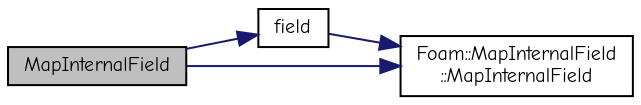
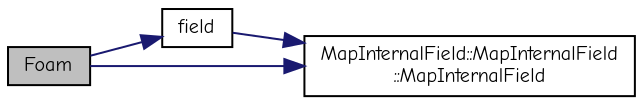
node "MapInternalField": label "MapInternalField" -> "Foam"
node "Foam::MapInternalField ::MapInternalField": label "Foam::MapInternalField ::MapInternalField" -> "MapInternalField::MapInternalField ::MapInternalField"
